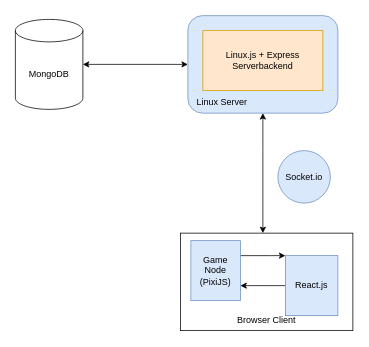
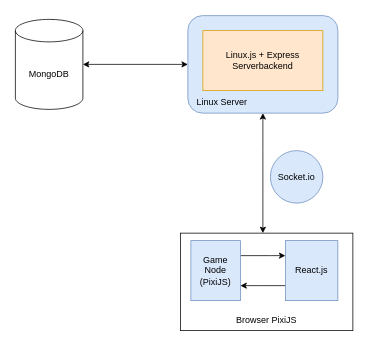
node "Socket.io": moved (304, 177) -> (297, 177)
node "Browser Client": label "Browser Client" -> "Browser PixiJS"
node "React.js": moved (312, 285) -> (312, 270)
